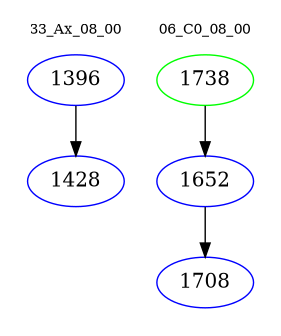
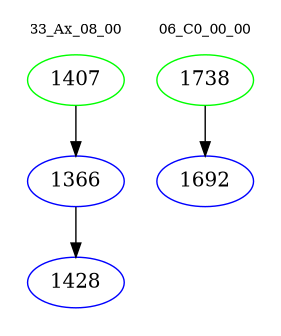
cluster "06_C0_08_00": label "06_C0_08_00" -> "06_C0_00_00"
node "1407": added
node "1396": label "1396" -> "1366"
node "1652": label "1652" -> "1692"
node "1708": removed
